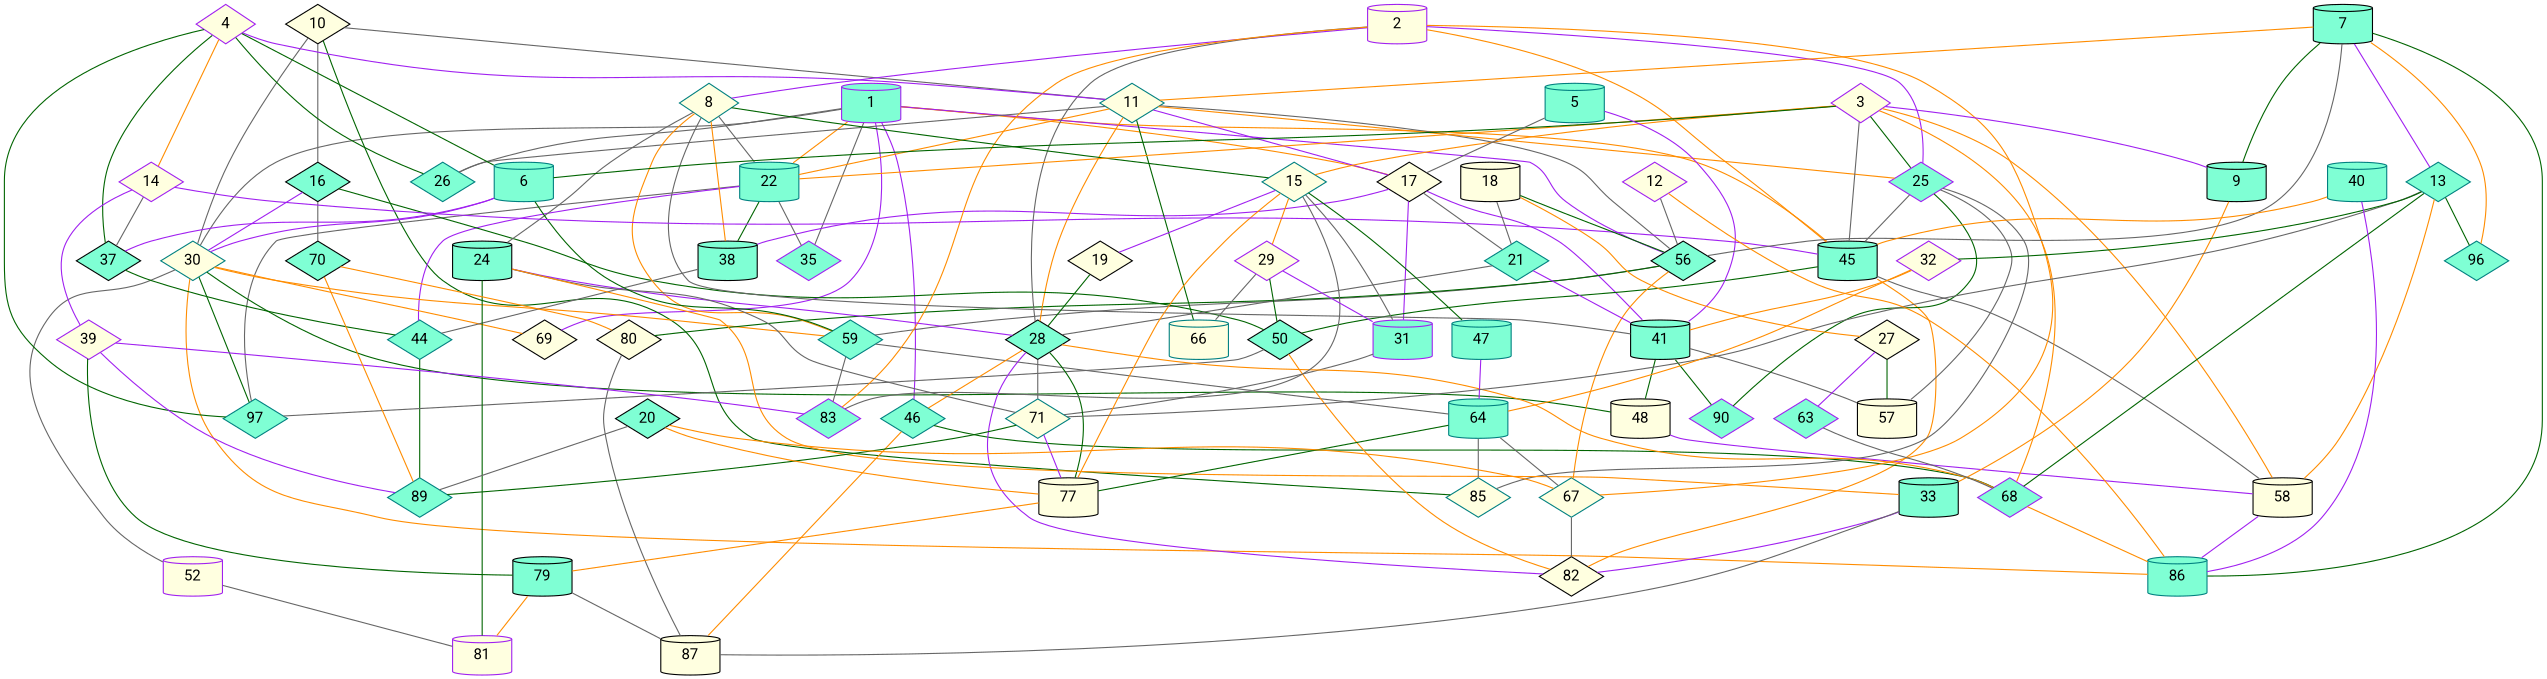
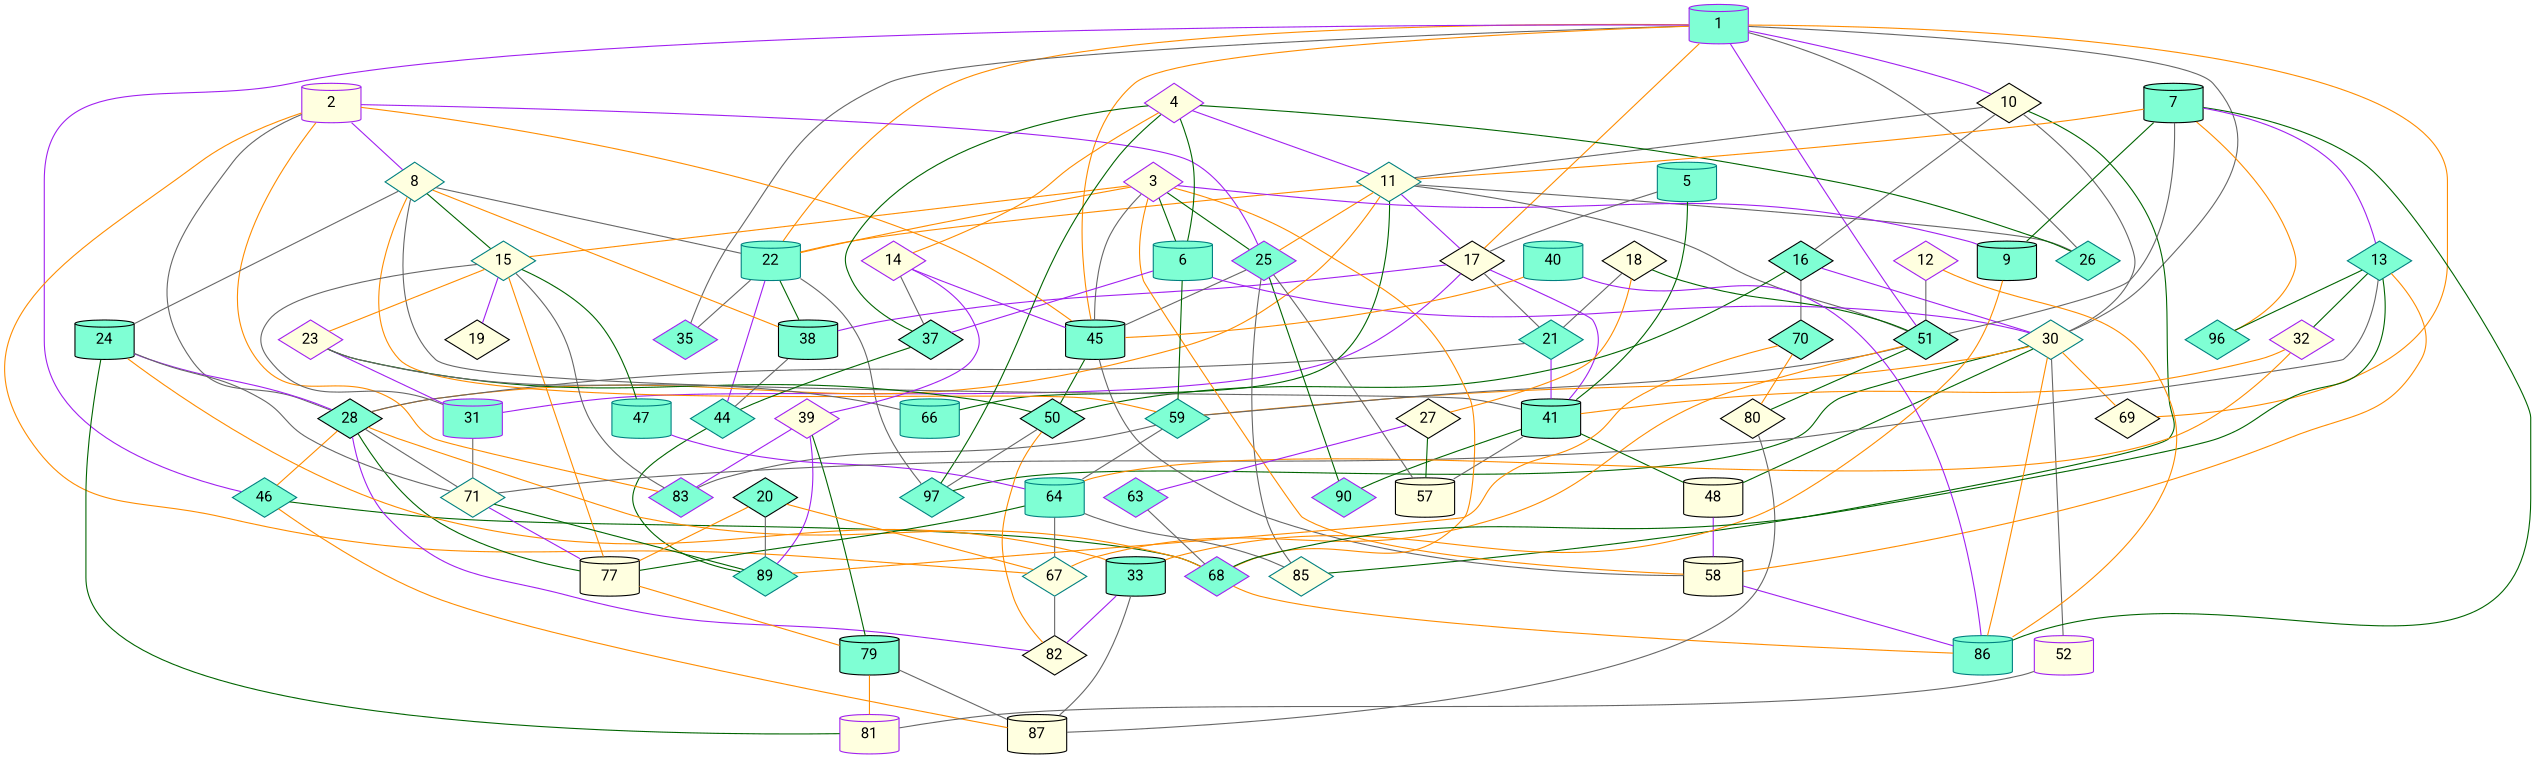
edge "1" -- "10": added
node "18": shape cylinder -> diamond
edge "5" -- "41": color purple -> darkgreen
node "29": label "29" -> "23"
node "56": label "56" -> "51"
edge "1" -- "69": color purple -> darkorange
edge "19" -- "28": removed
node "66": fillcolor lightyellow -> aquamarine
edge "45" -- "82": removed
